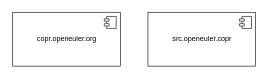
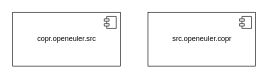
node "copr.openeuler.org": label "copr.openeuler.org" -> "copr.openeuler.src"
